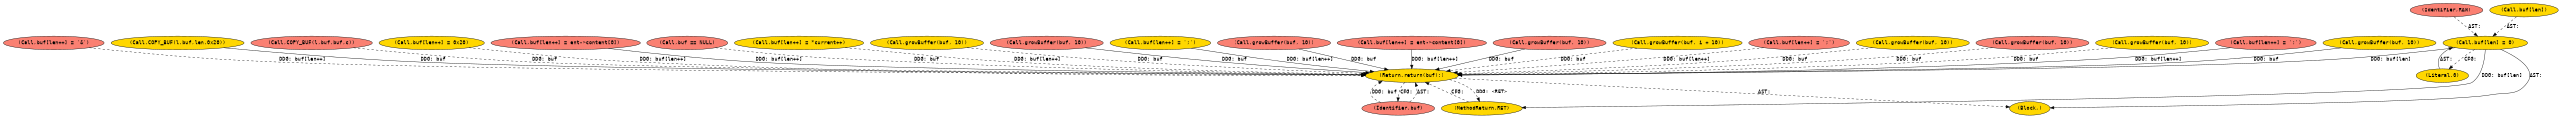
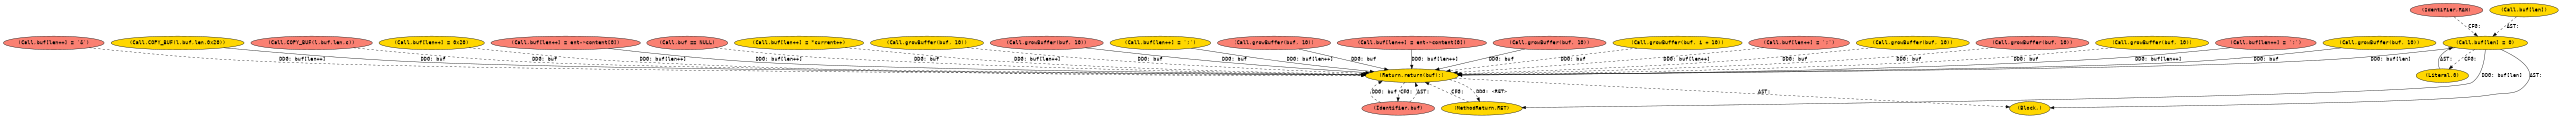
edge "(Identifier,RAW)" -> "(Call,buf[len] = 0)": label "AST: " -> "CFG: "
node "(Call,COPY_BUF(l,buf,buf,c))": label "(Call,COPY_BUF(l,buf,buf,c))" -> "(Call,COPY_BUF(l,buf,len,c))"
